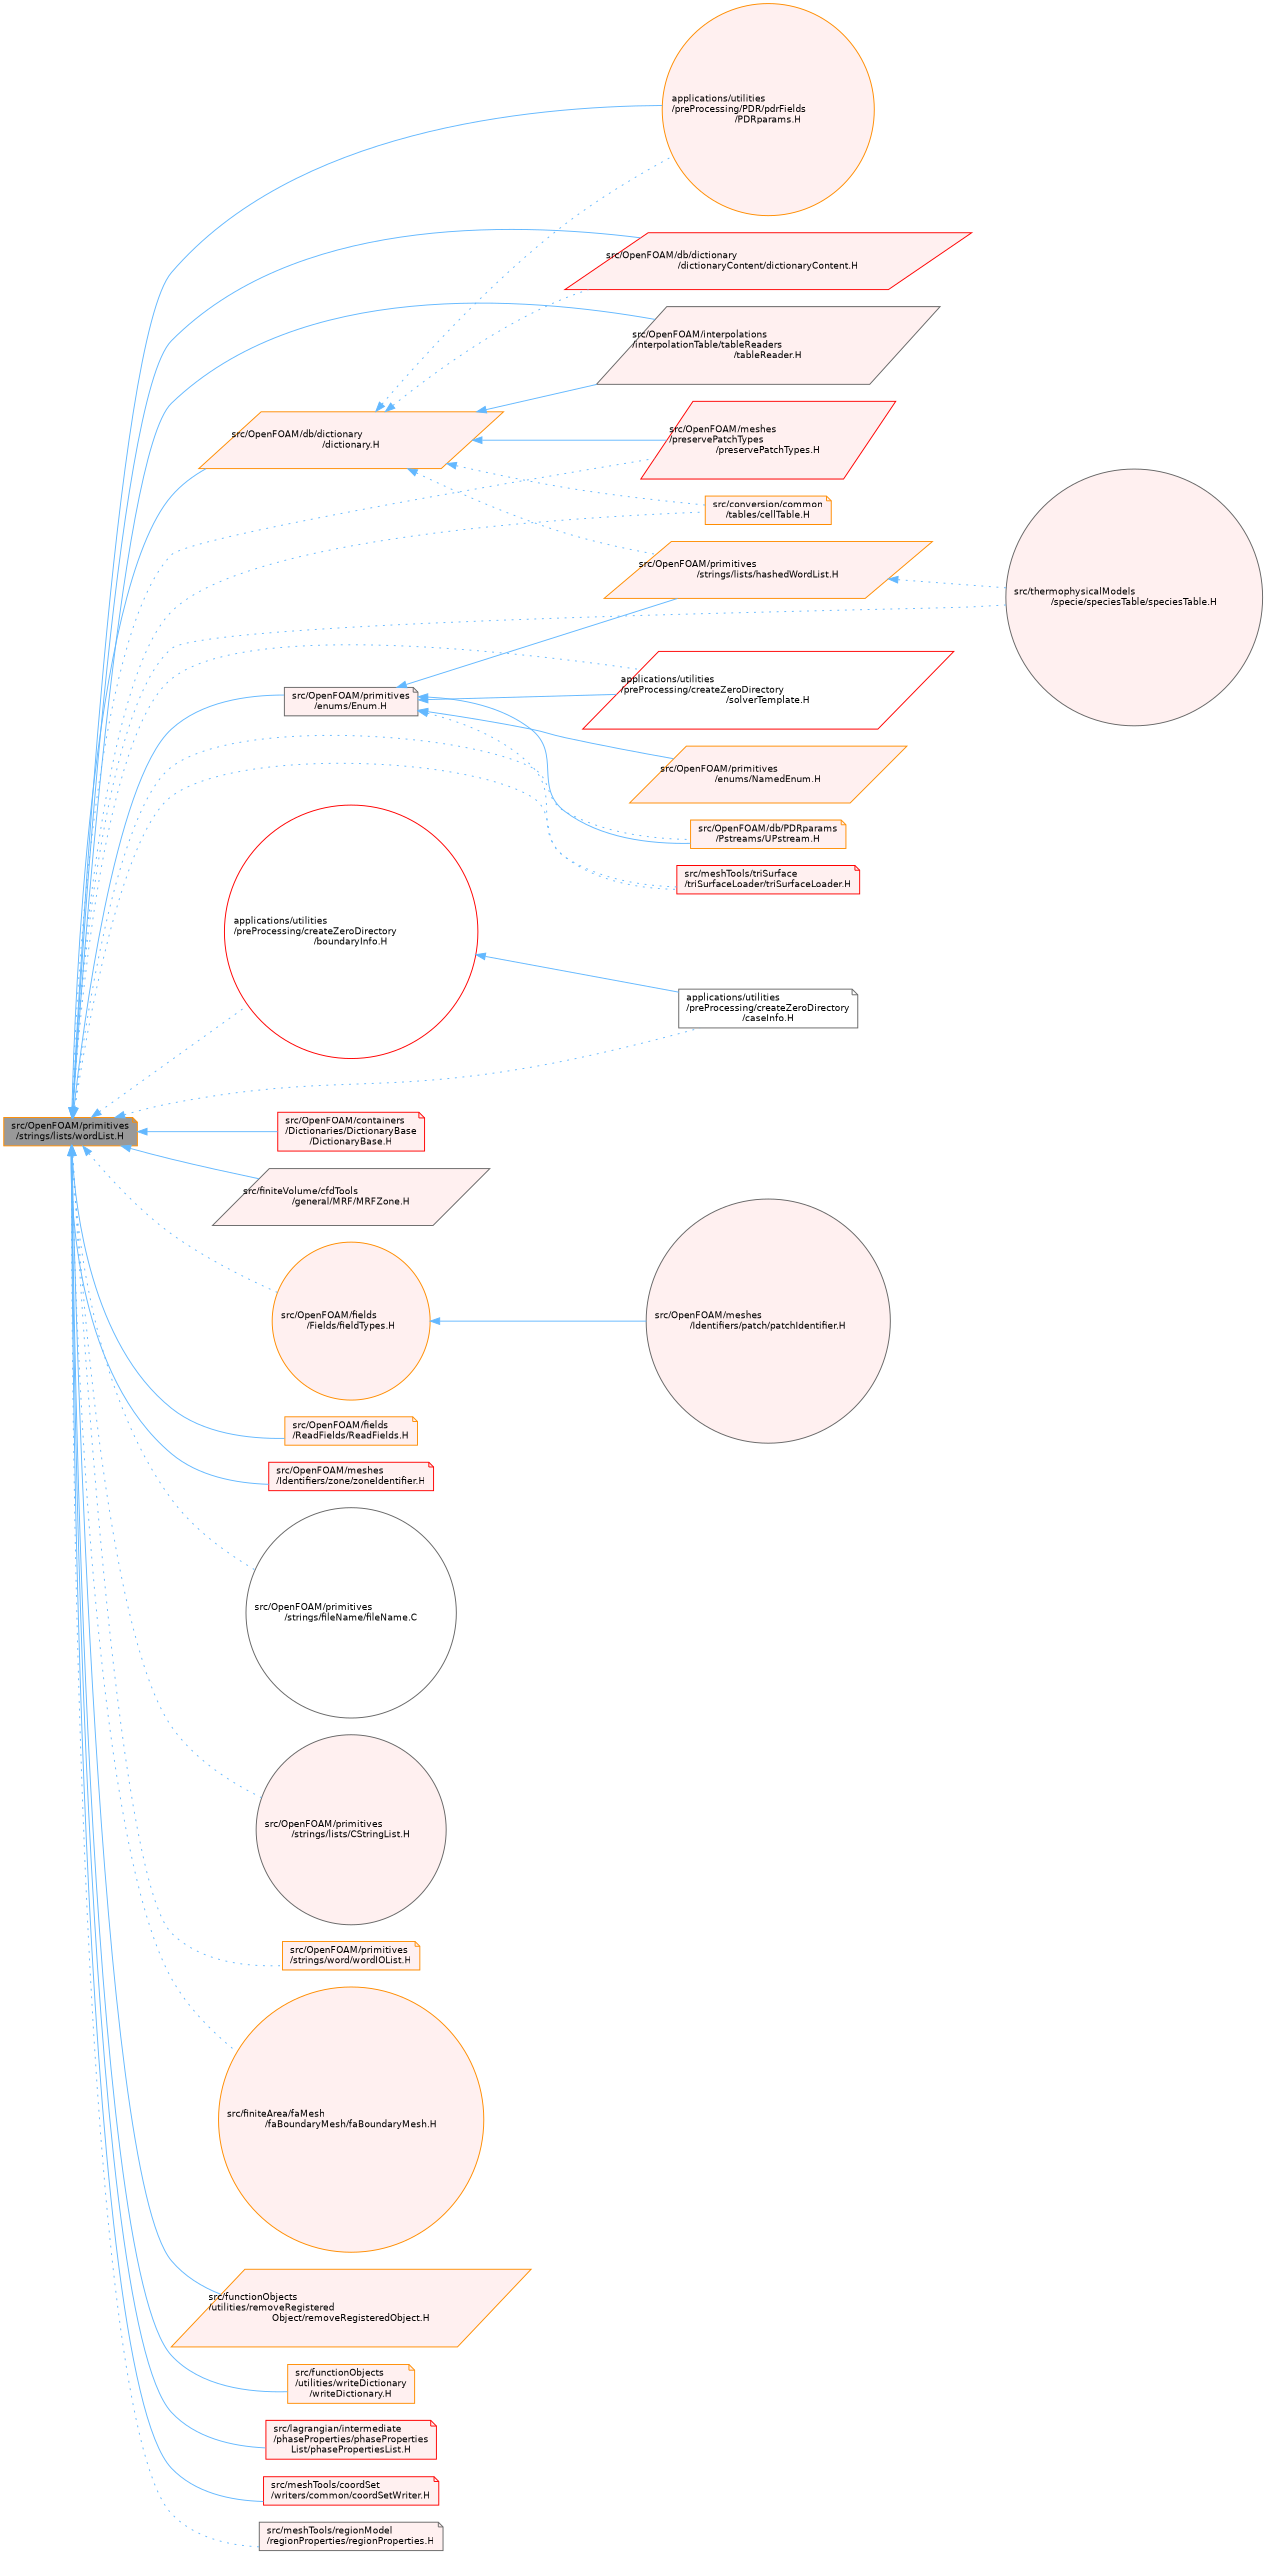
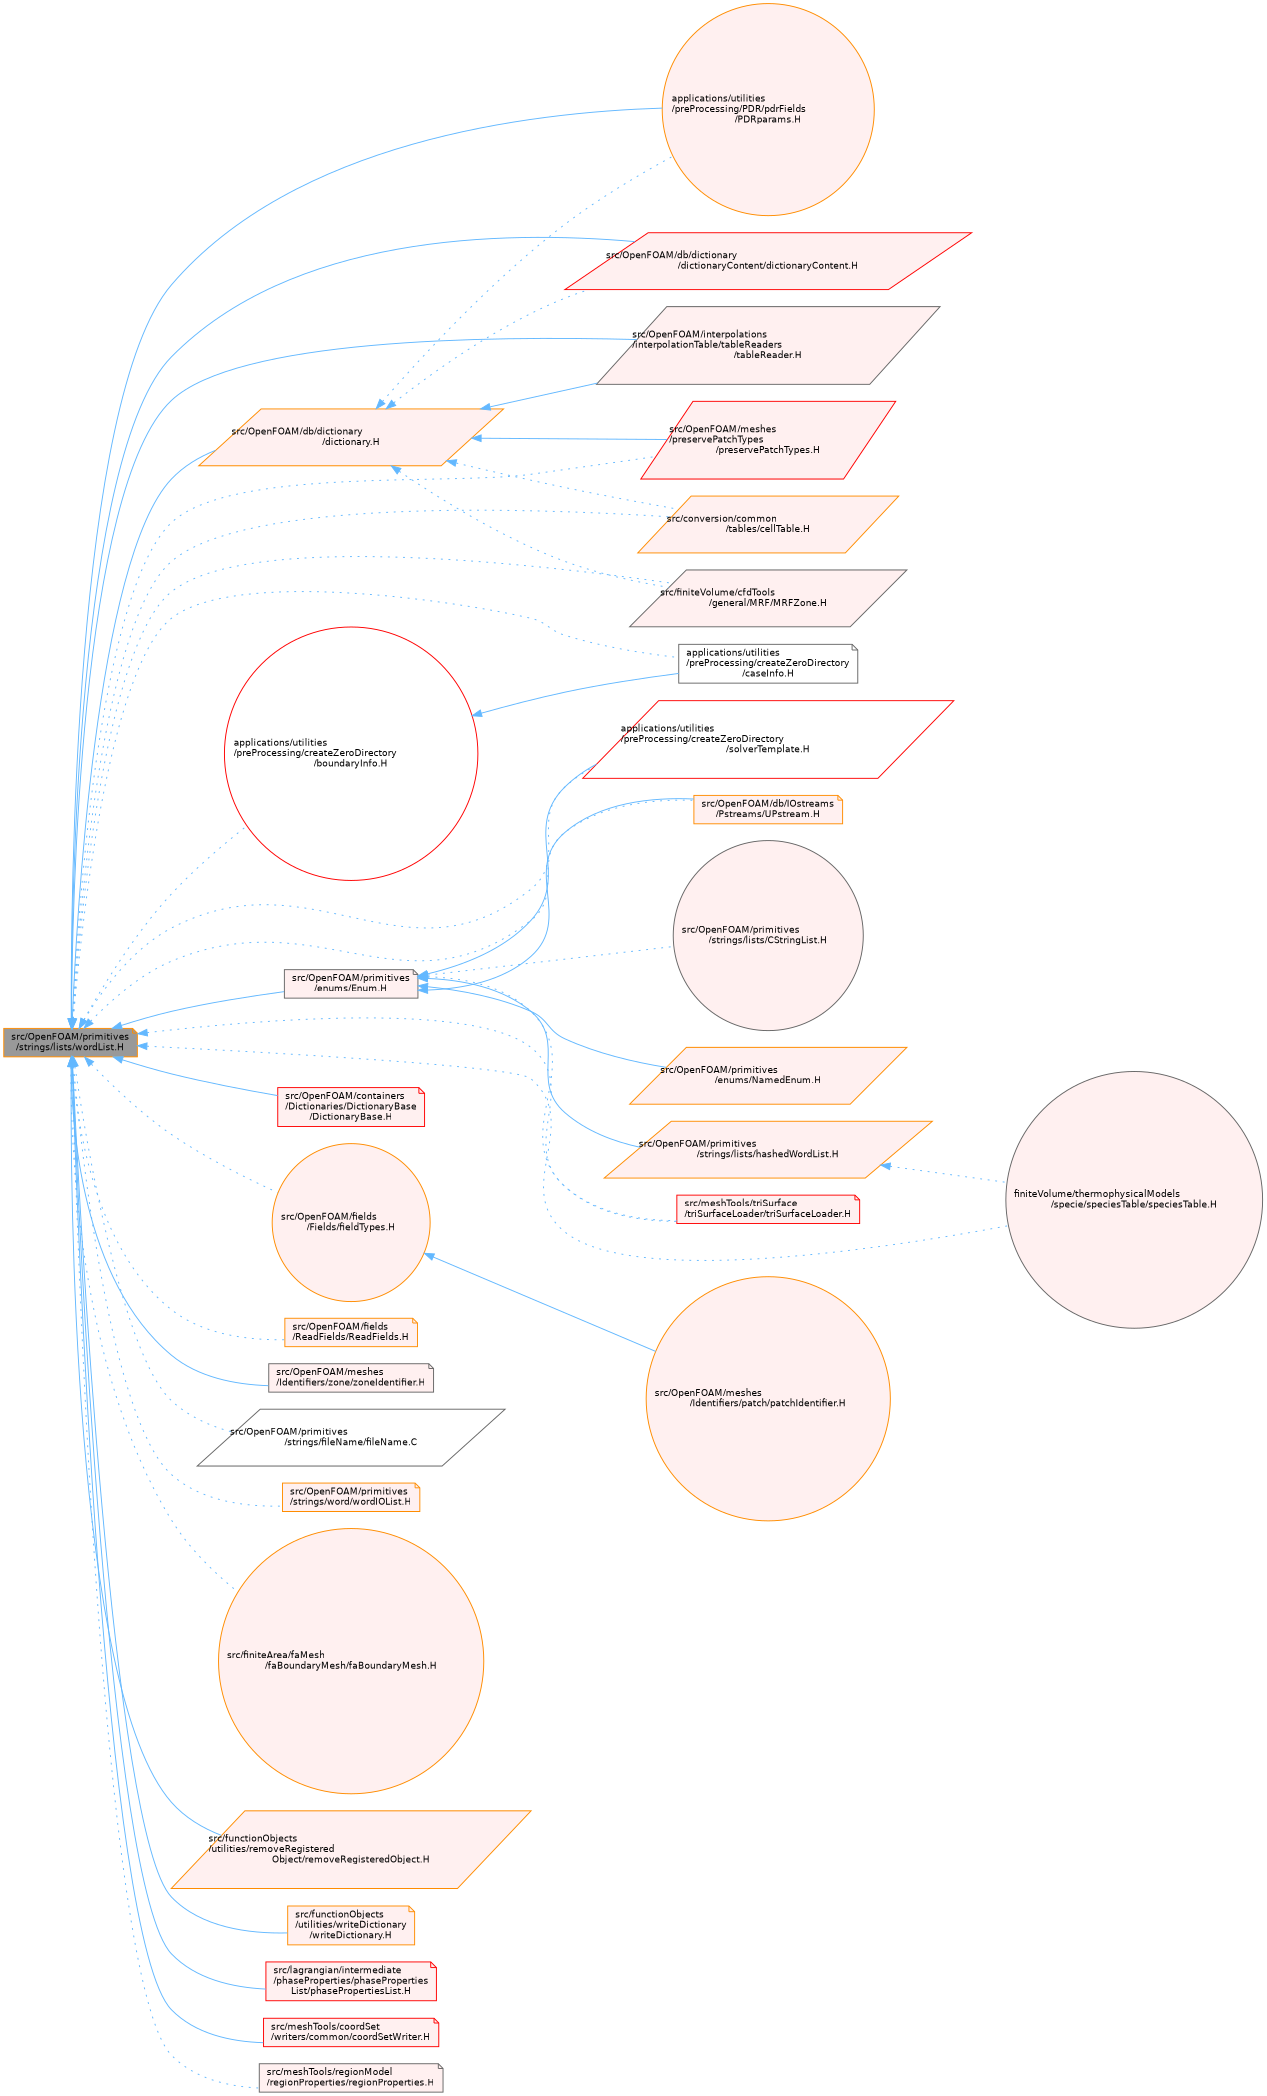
node "src/conversion/common /tables/cellTable.H": shape note -> parallelogram
edge "src/OpenFOAM/primitives /strings/lists/hashedWordList.H" -> "src/OpenFOAM/db/dictionary /dictionary.H": now "src/finiteVolume/cfdTools /general/MRF/MRFZone.H" -> "src/OpenFOAM/db/dictionary /dictionary.H"
node "src/thermophysicalModels /specie/speciesTable/speciesTable.H": label "src/thermophysicalModels /specie/speciesTable/speciesTable.H" -> "finiteVolume/thermophysicalModels /specie/speciesTable/speciesTable.H"
node "src/OpenFOAM/db/PDRparams /Pstreams/UPstream.H": label "src/OpenFOAM/db/PDRparams /Pstreams/UPstream.H" -> "src/OpenFOAM/db/IOstreams /Pstreams/UPstream.H"
edge "src/finiteVolume/cfdTools /general/MRF/MRFZone.H" -> "src/OpenFOAM/primitives /strings/lists/wordList.H": style solid -> dotted
node "src/OpenFOAM/meshes /Identifiers/patch/patchIdentifier.H": color gray40 -> darkorange
edge "src/OpenFOAM/fields /ReadFields/ReadFields.H" -> "src/OpenFOAM/primitives /strings/lists/wordList.H": style solid -> dotted
node "src/OpenFOAM/meshes /Identifiers/zone/zoneIdentifier.H": color red -> gray40
edge "src/OpenFOAM/primitives /strings/lists/CStringList.H" -> "src/OpenFOAM/primitives /strings/lists/wordList.H": now "src/OpenFOAM/primitives /strings/lists/CStringList.H" -> "src/OpenFOAM/primitives /enums/Enum.H"
node "src/OpenFOAM/primitives /strings/fileName/fileName.C": shape circle -> parallelogram
